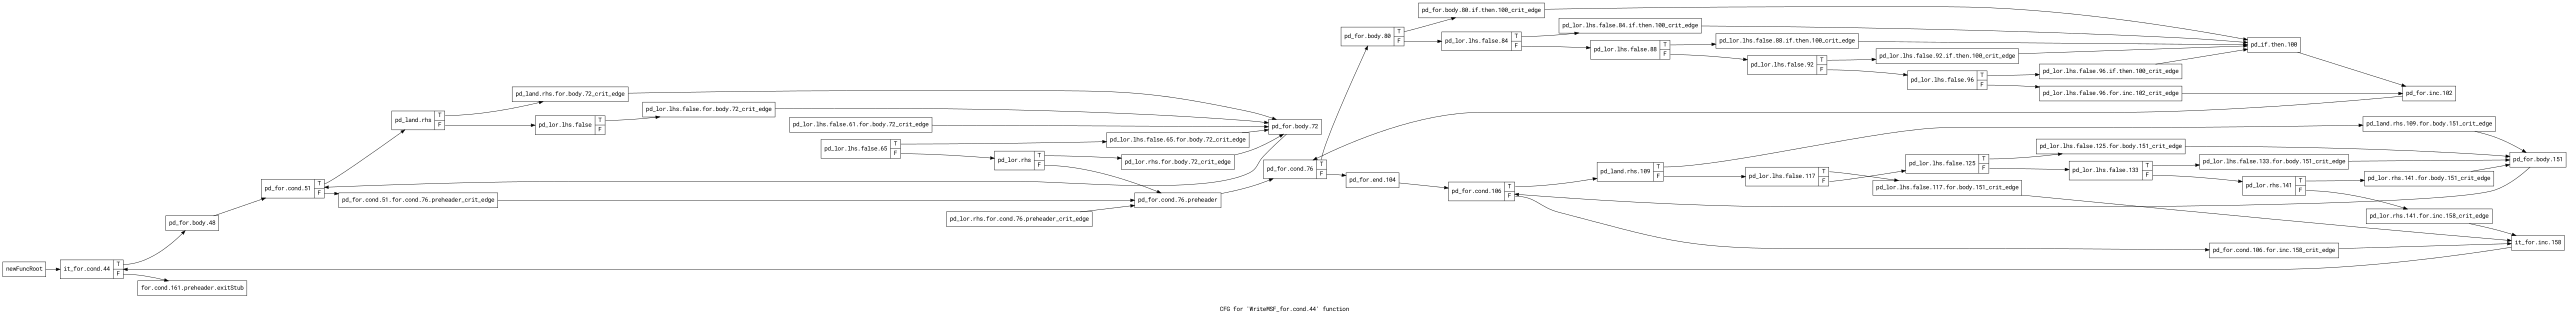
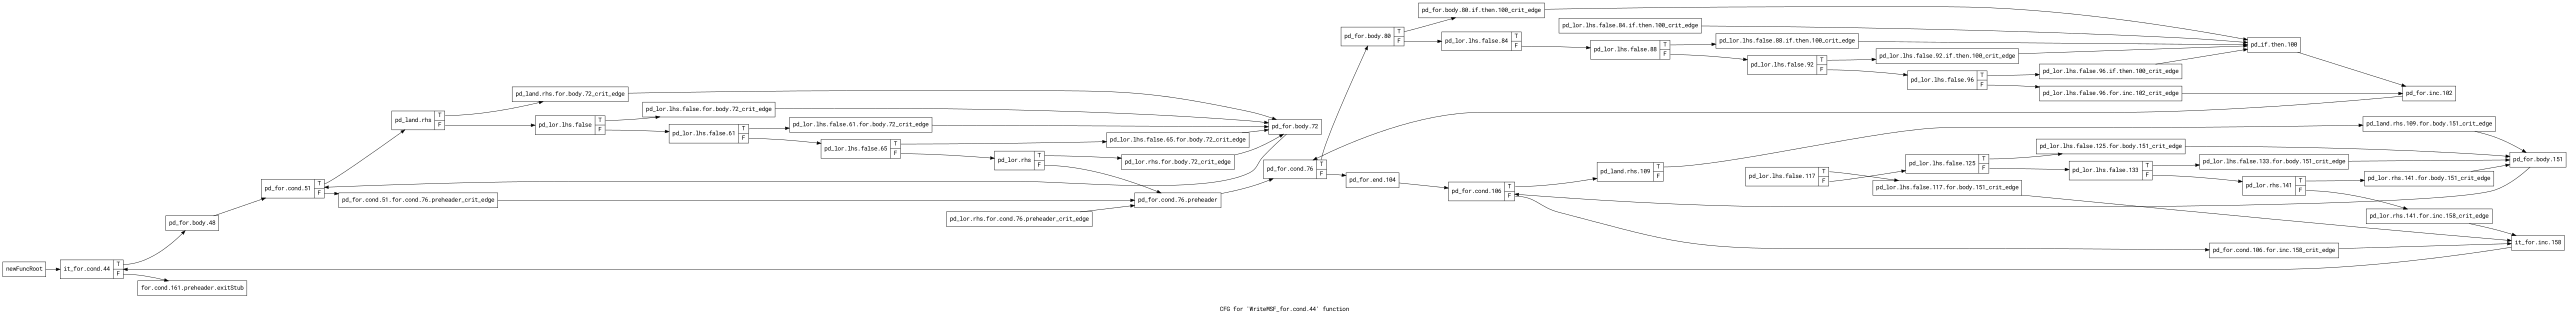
edge "pd_lor.lhs.false.84" -> "pd_lor.lhs.false.84.if.then.100_crit_edge": removed
node "pd_lor.lhs.false.61": added
edge "pd_land.rhs.109" -> "pd_lor.lhs.false.117": removed
